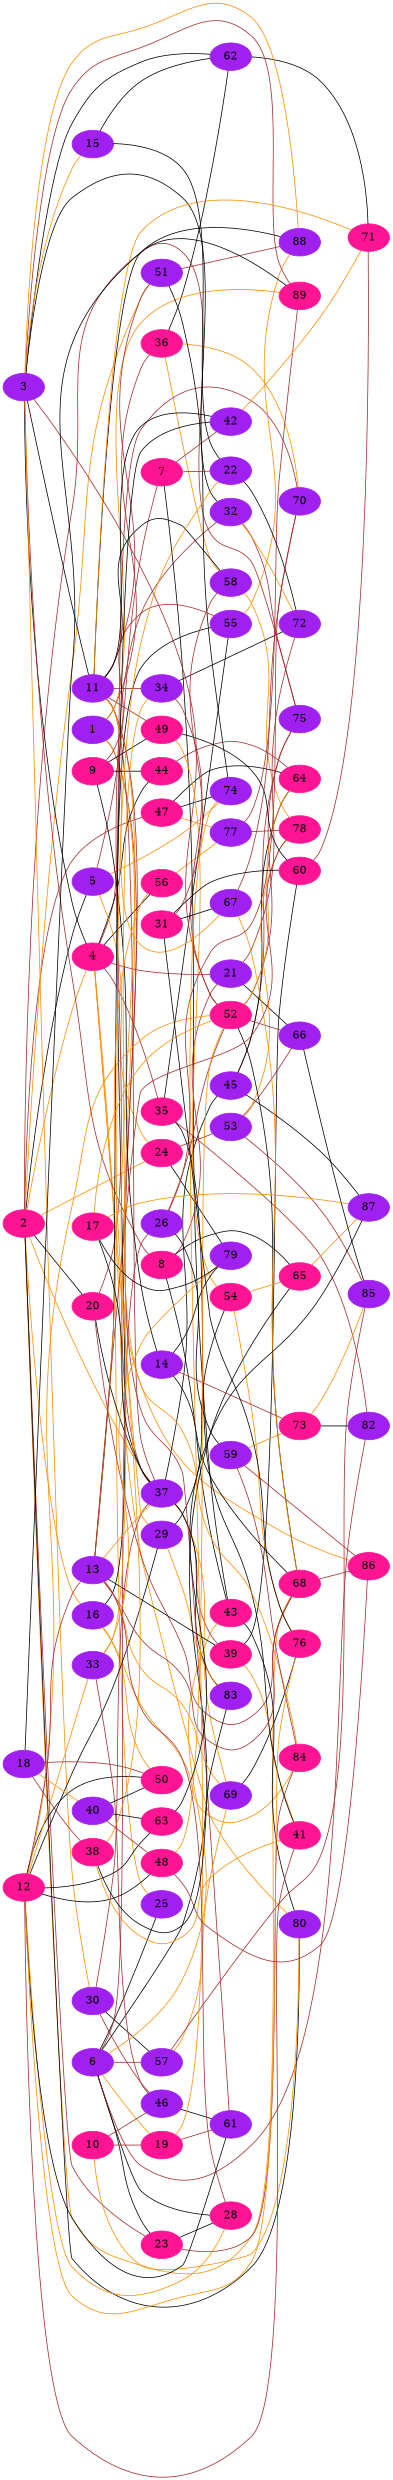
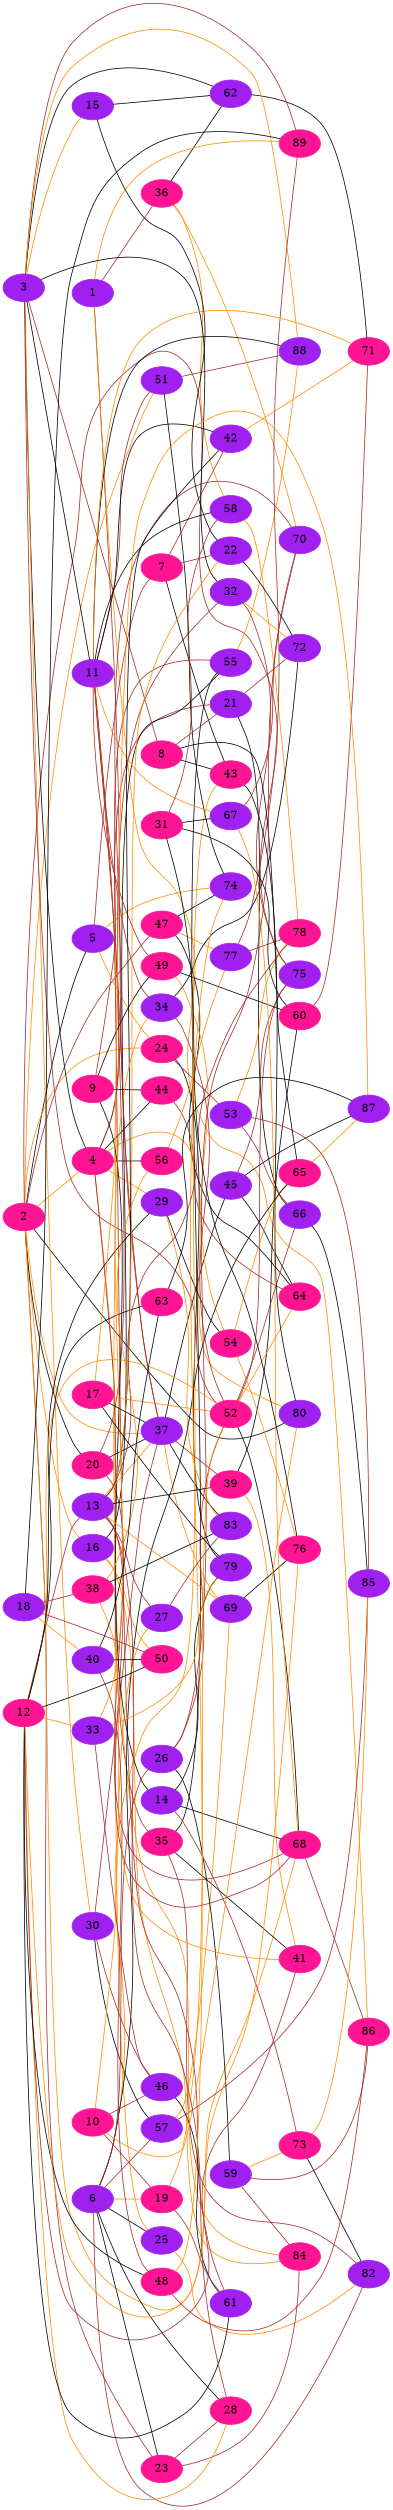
node "27": added
edge "28" -- "23": color black -> brown
edge "25" -- "82": added
